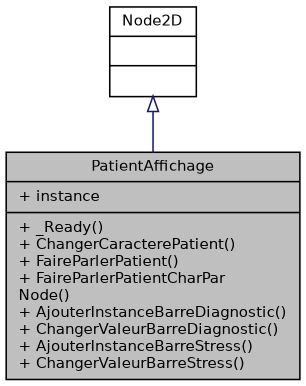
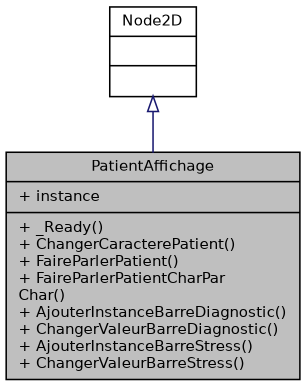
node "PatientAffichage": text "Node()" -> "Char()"
